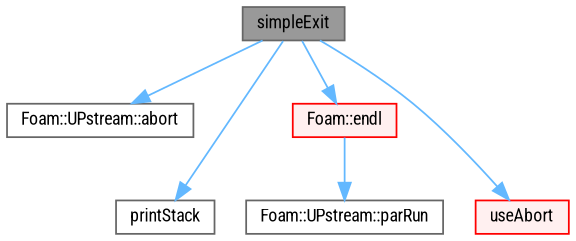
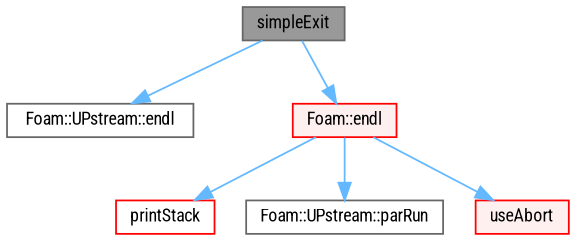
edge "simpleExit" -> "useAbort": now "Foam::endl" -> "useAbort"
edge "simpleExit" -> "printStack": now "Foam::endl" -> "printStack"
node "Foam::UPstream::abort": label "Foam::UPstream::abort" -> "Foam::UPstream::endl"
node "printStack": color grey40 -> red
